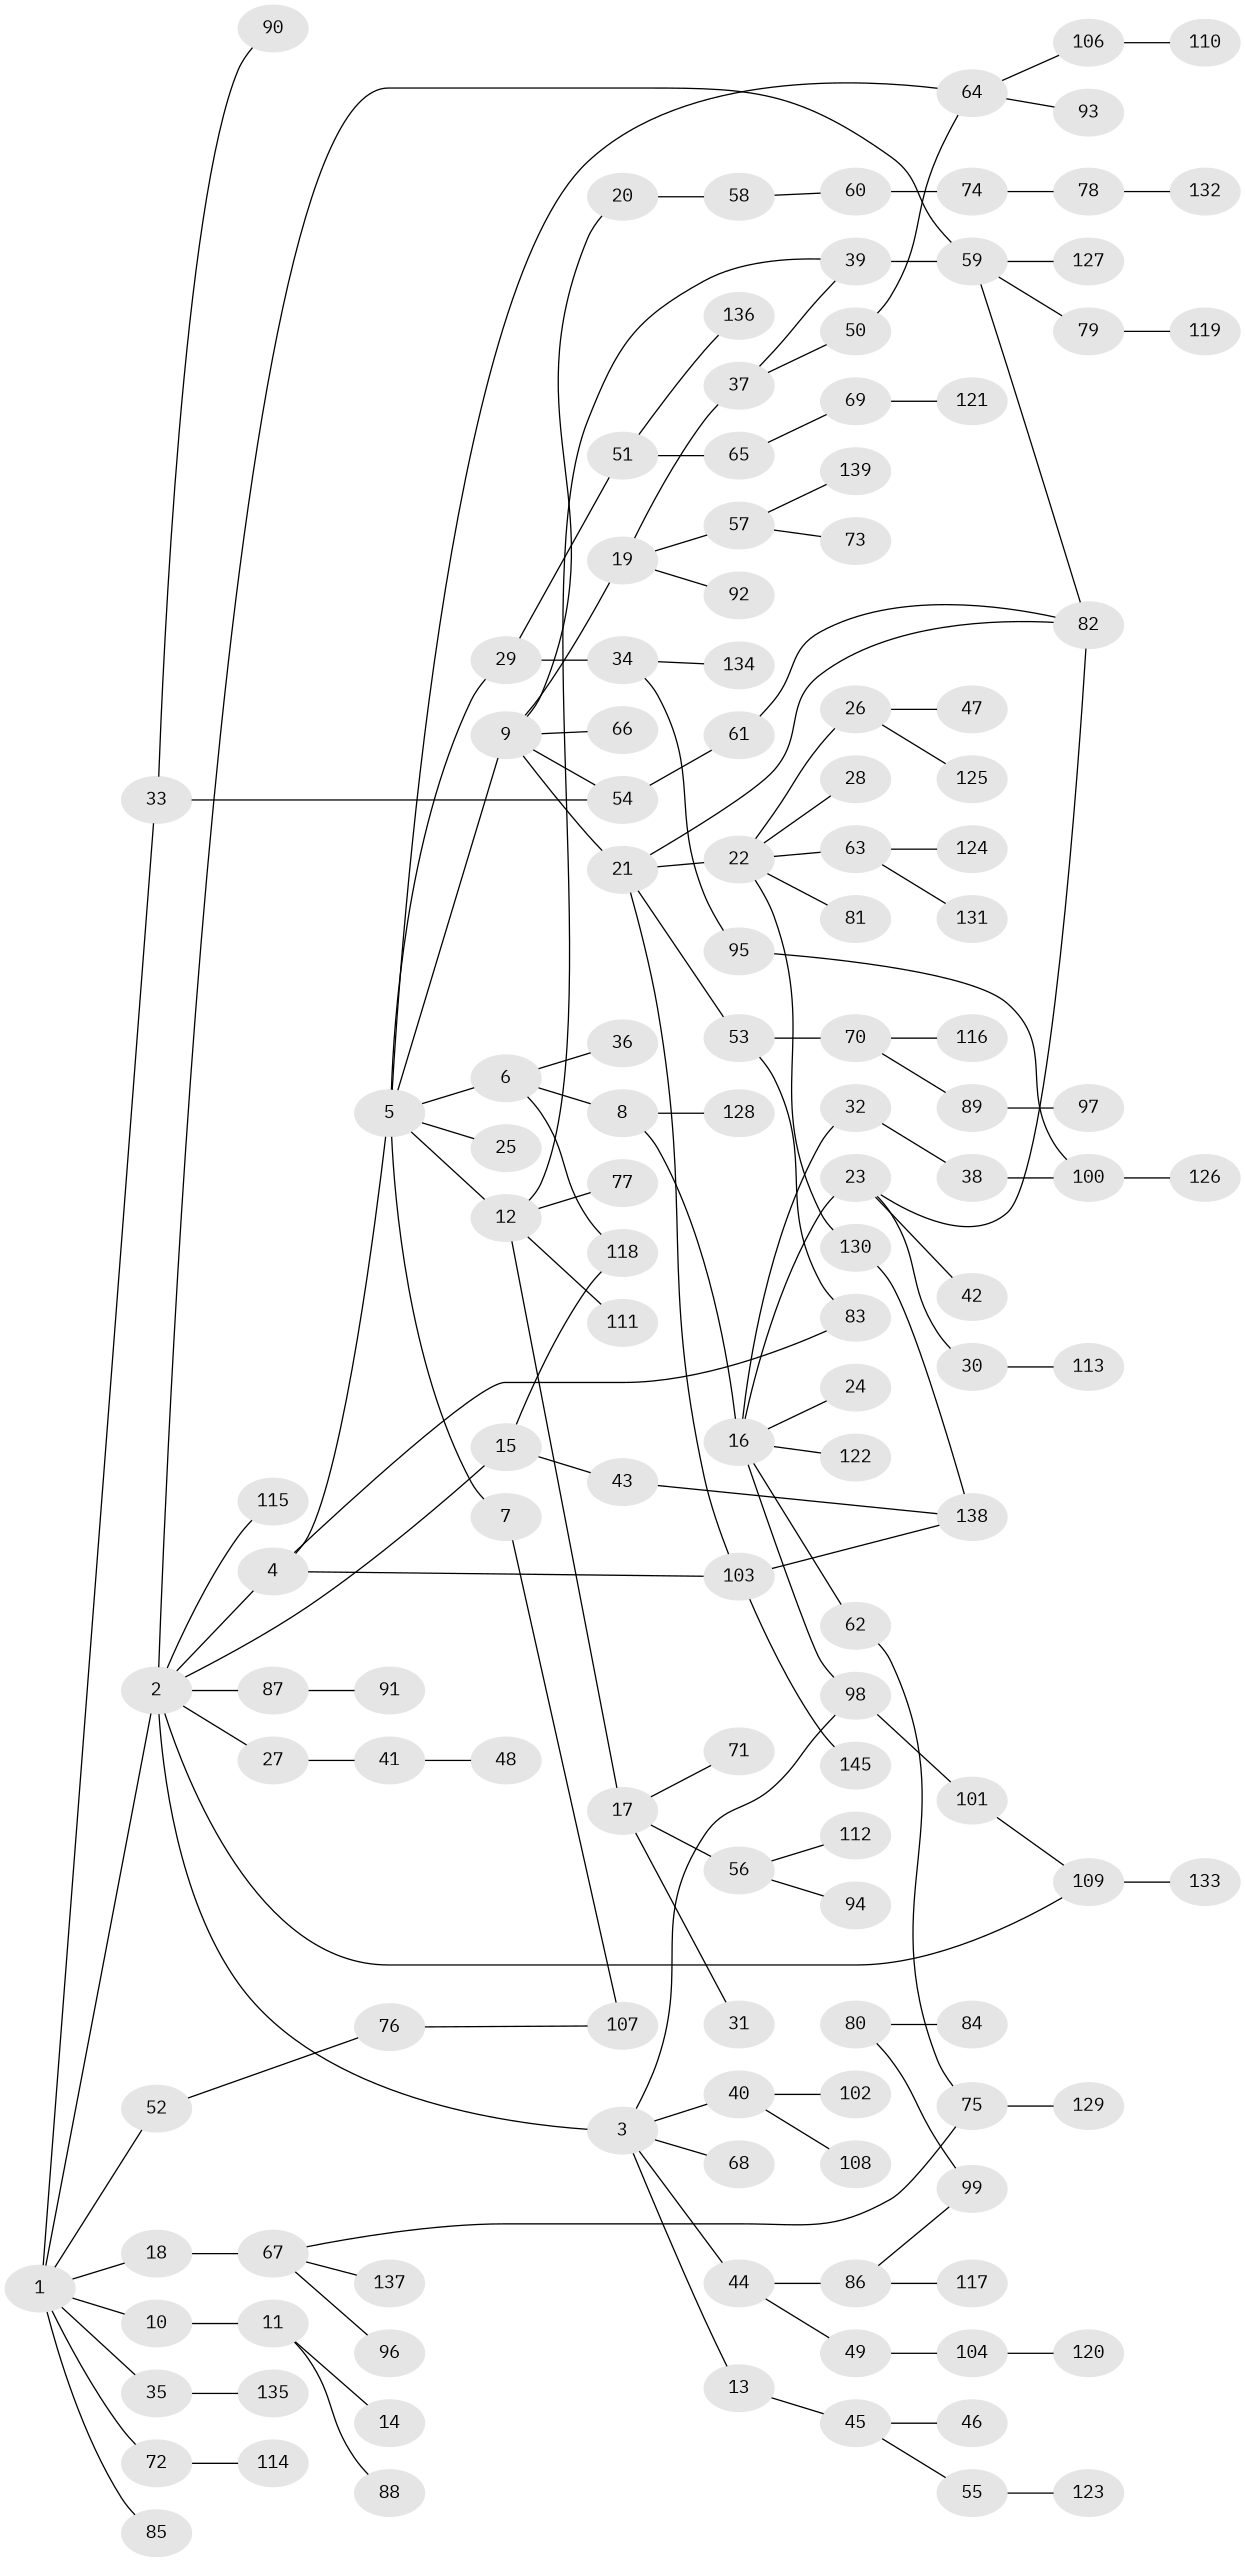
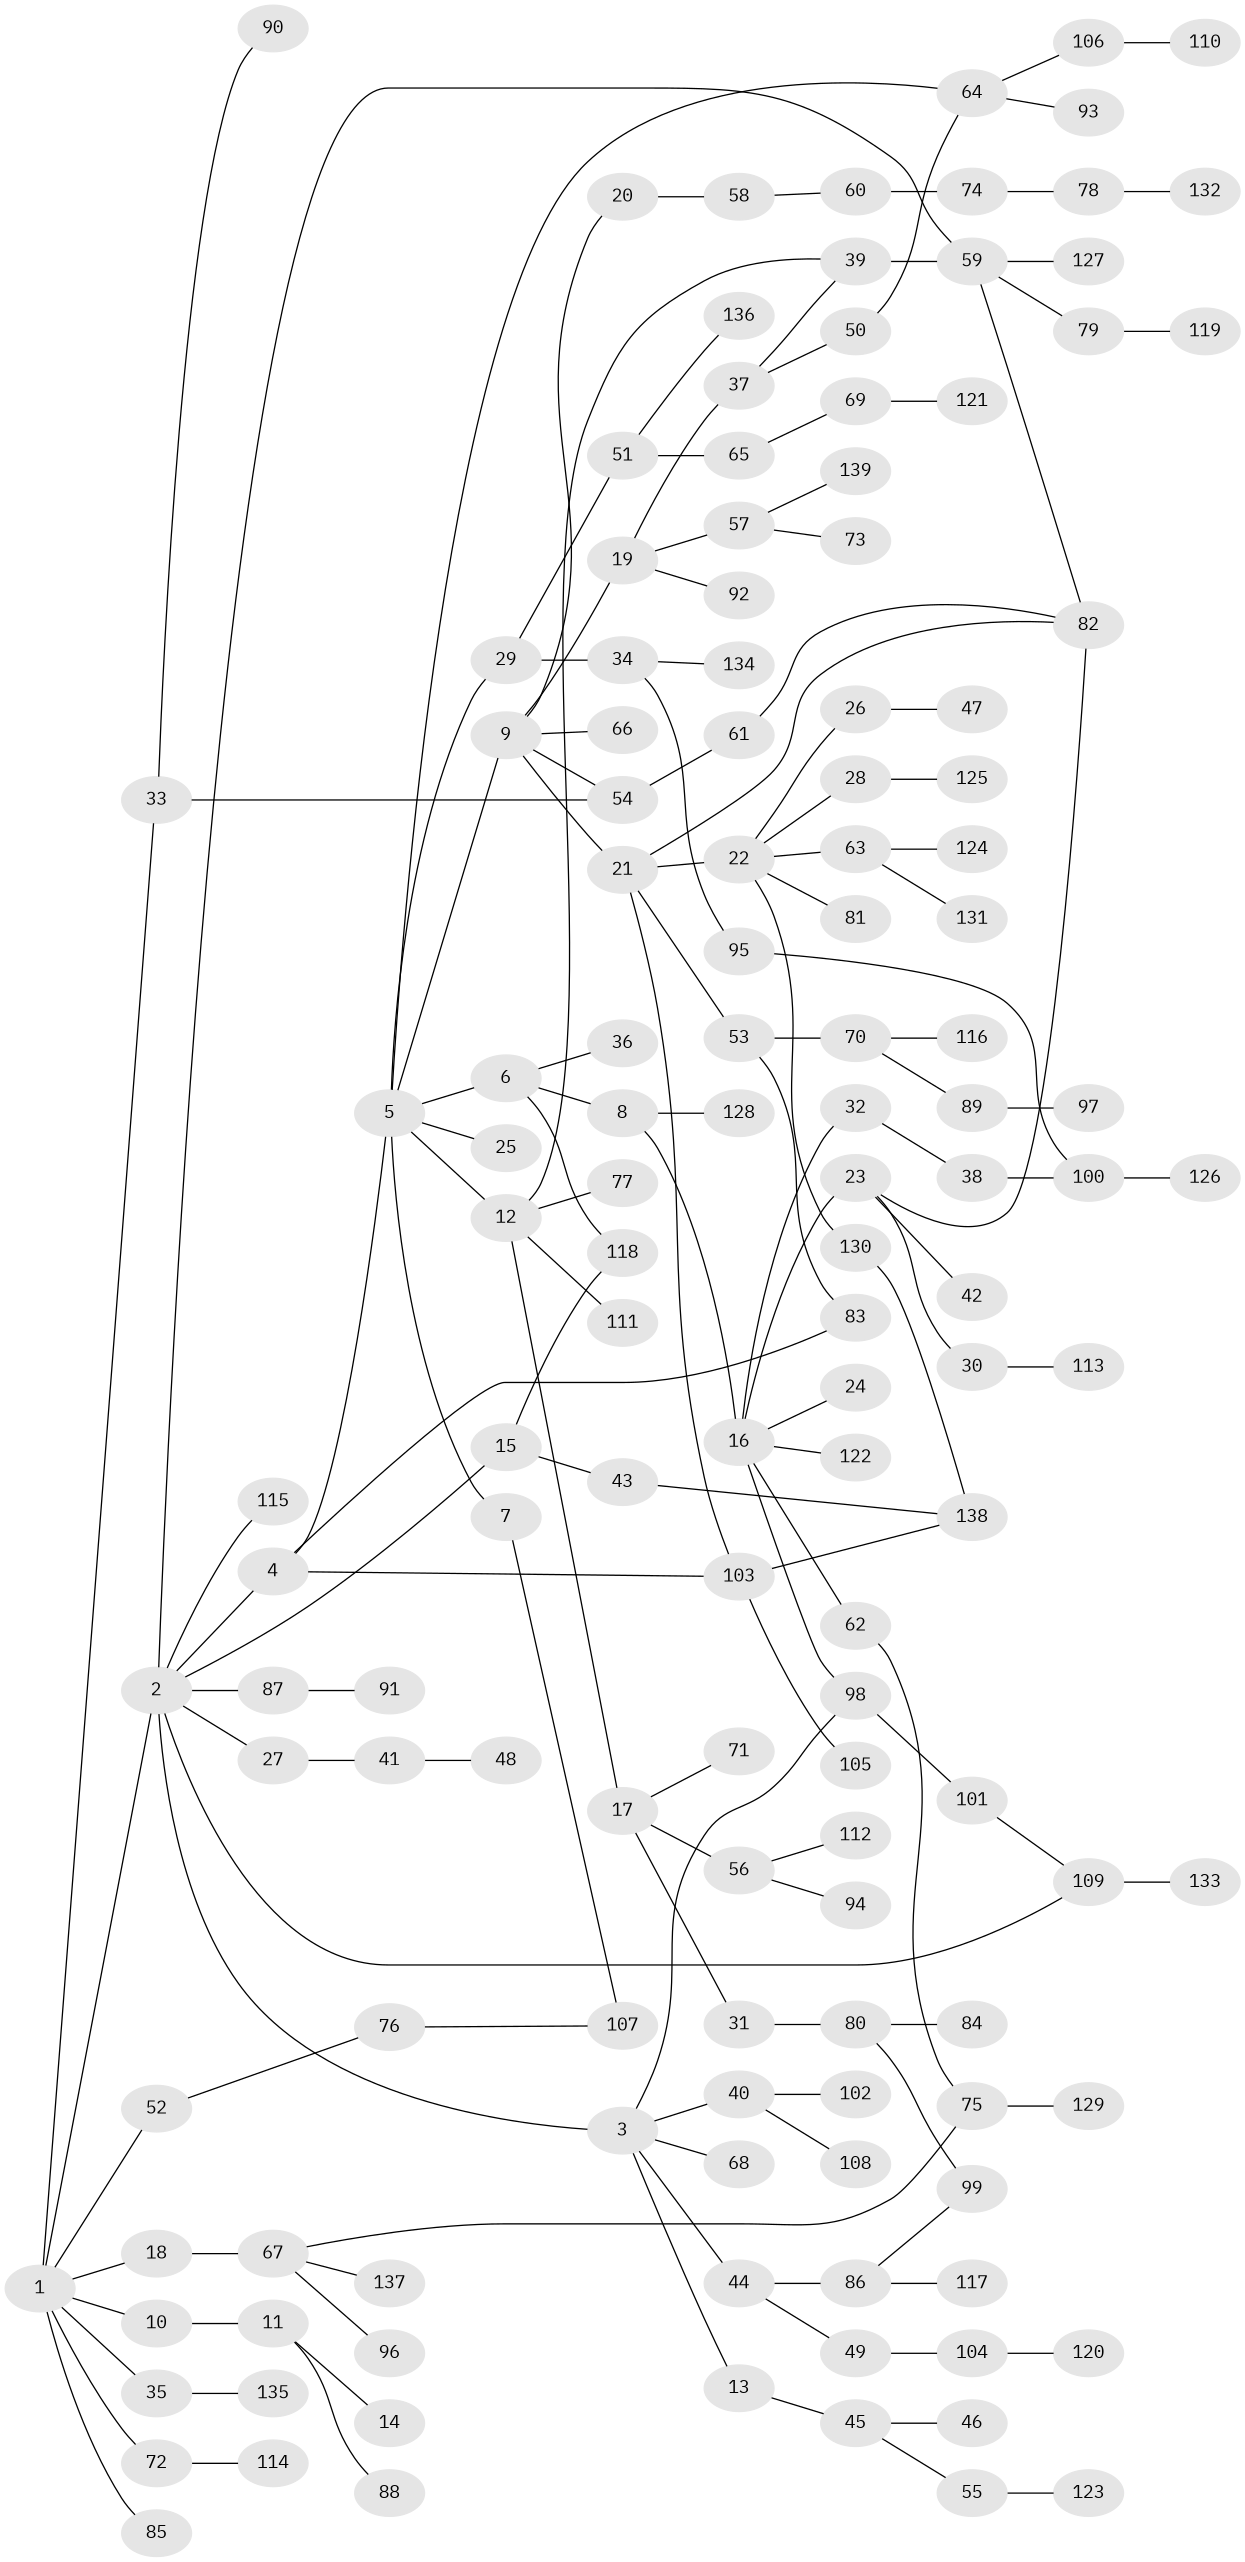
edge "26" -- "125": now "28" -- "125"
node "145": label "145" -> "105"
edge "31" -- "80": added
